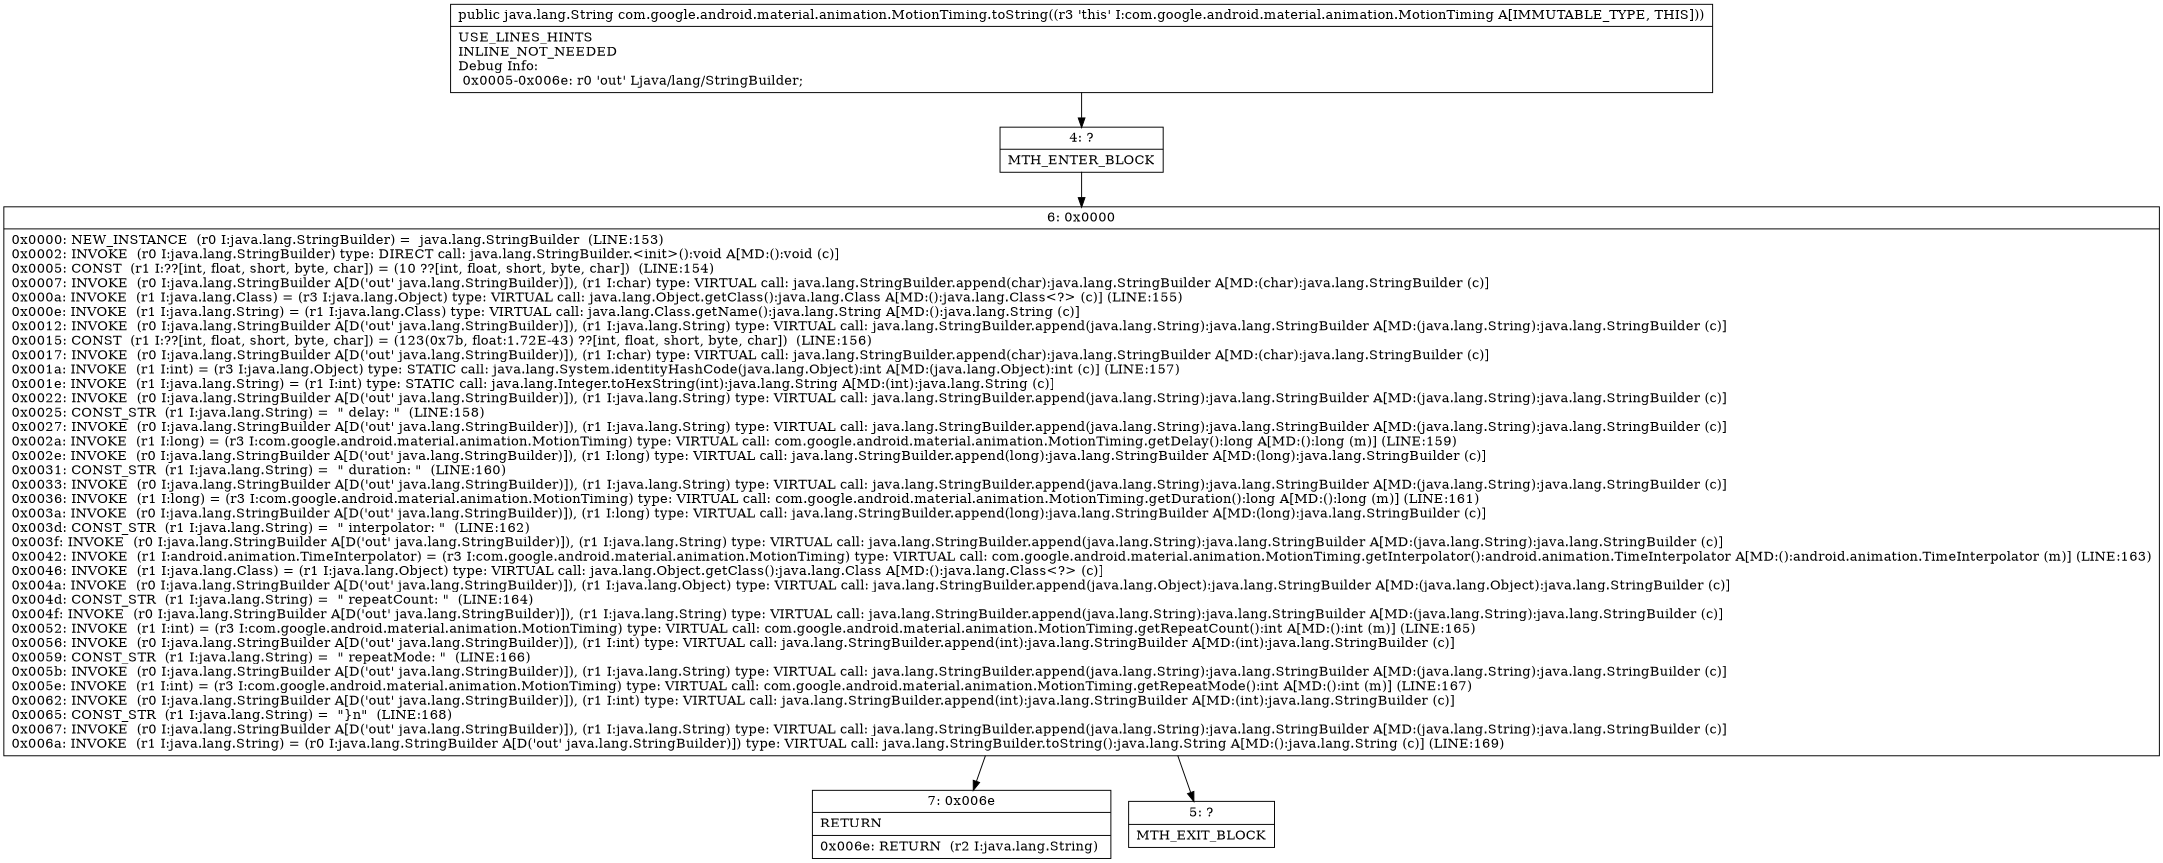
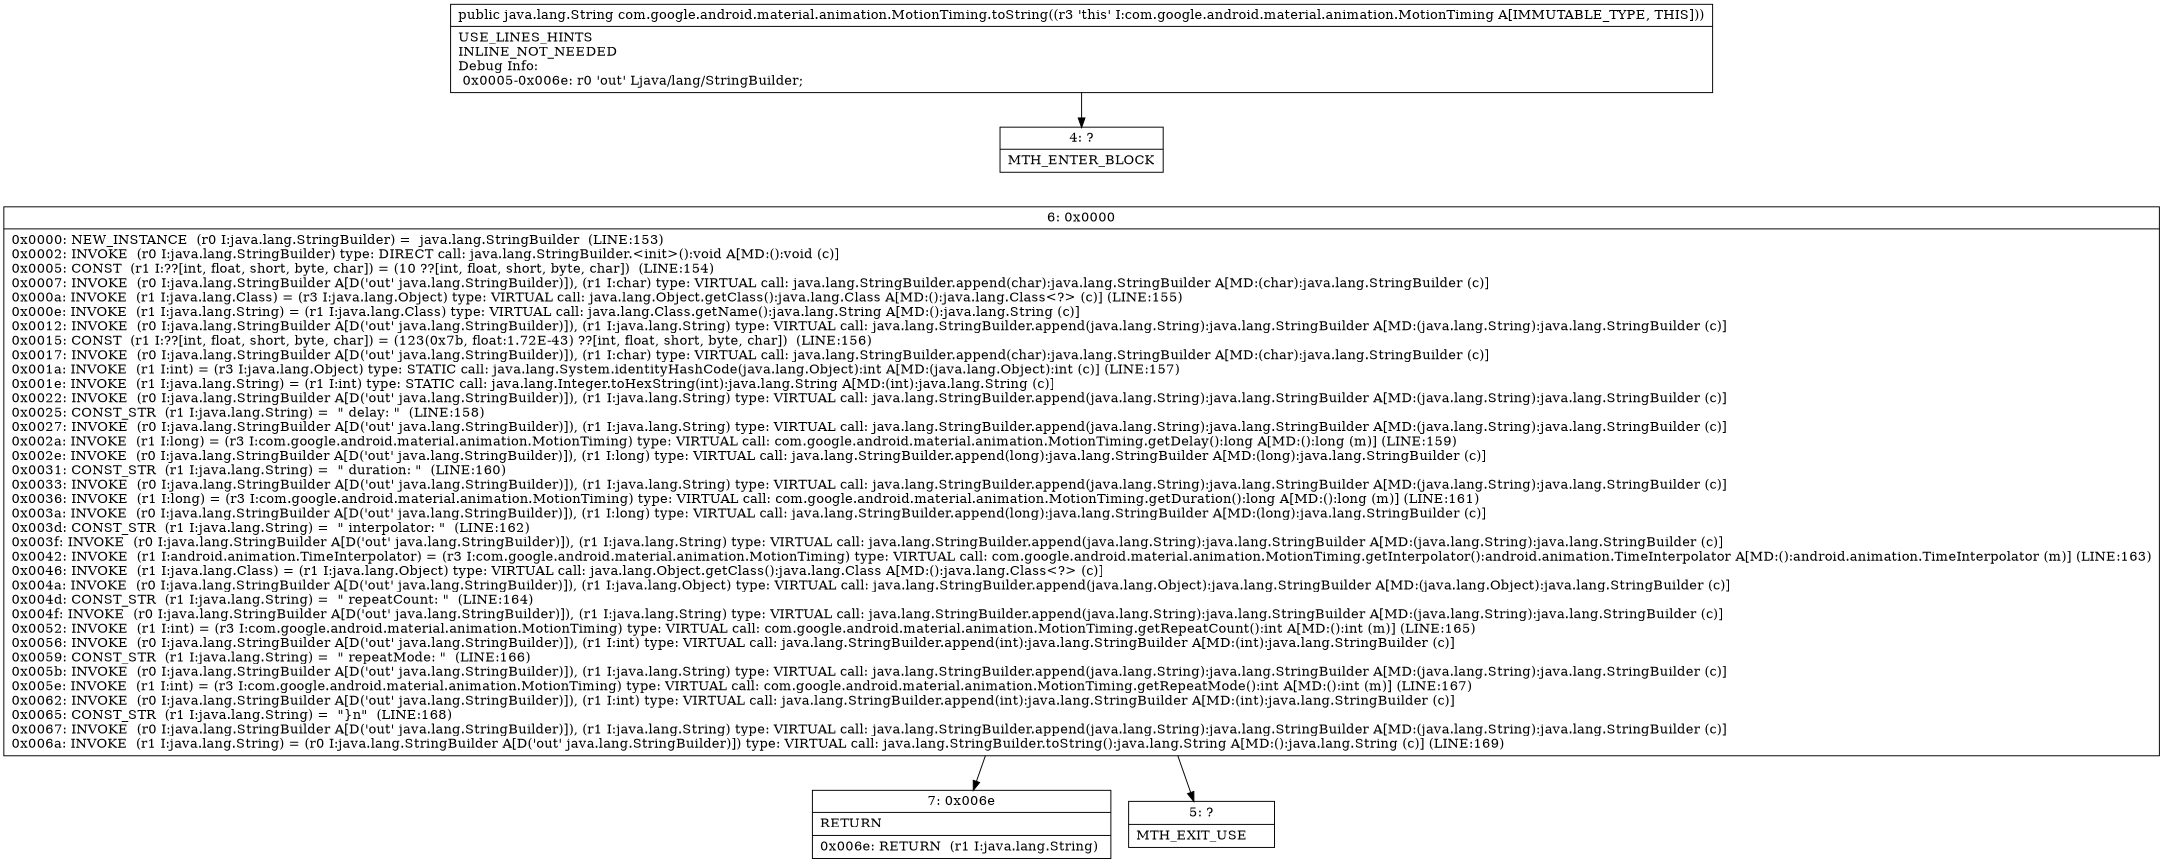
edge "4: ?" -> "6: 0x0000": removed
node "5: ?": text "MTH_EXIT_BLOCK" -> "MTH_EXIT_USE"
node "7: 0x006e": text "0x006e: RETURN  (r2 I:java.lang.String)" -> "0x006e: RETURN  (r1 I:java.lang.String)"
